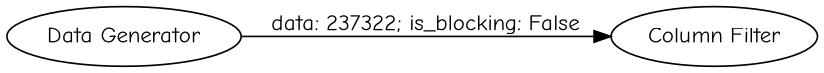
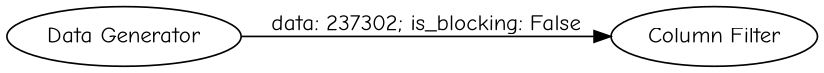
edge "Data Generator" -> "Column Filter": label "data: 237322; is_blocking: False" -> "data: 237302; is_blocking: False"
